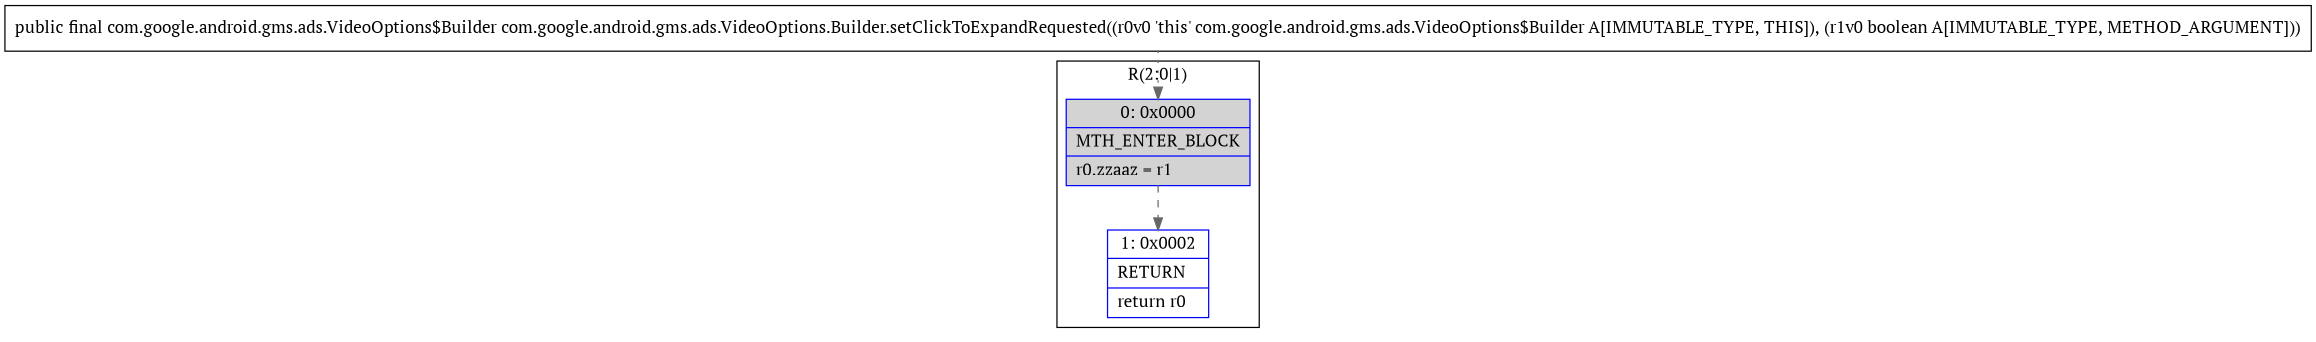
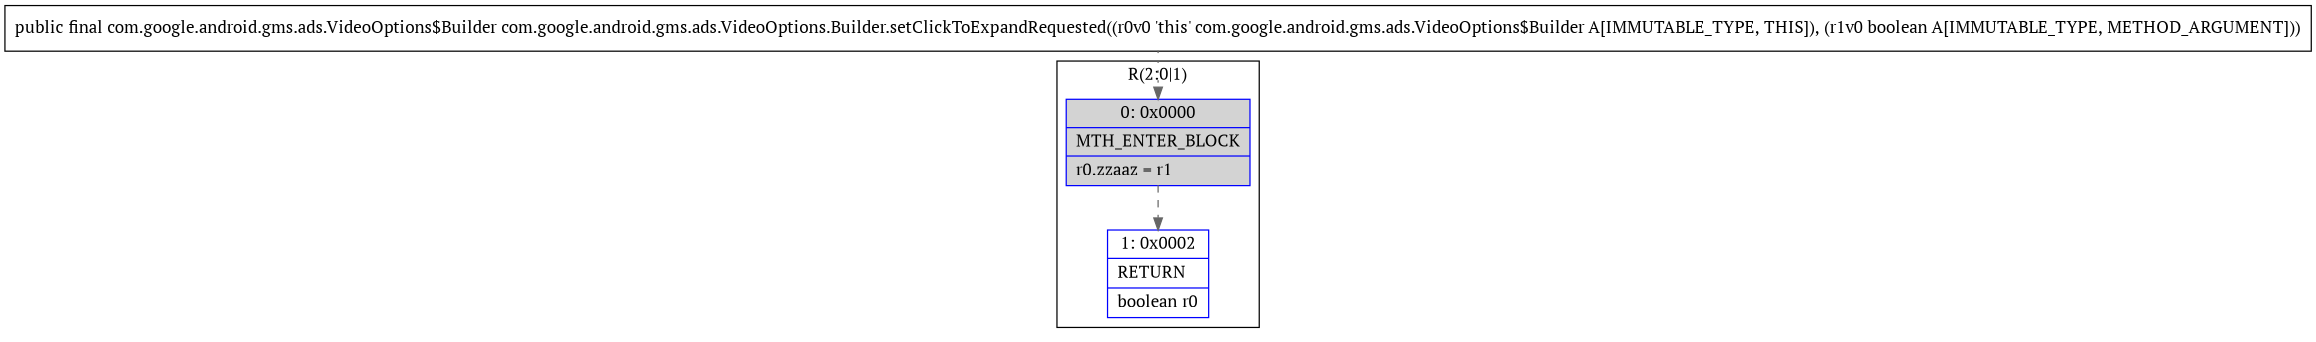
node "1: 0x0002": text "return r0" -> "boolean r0"
